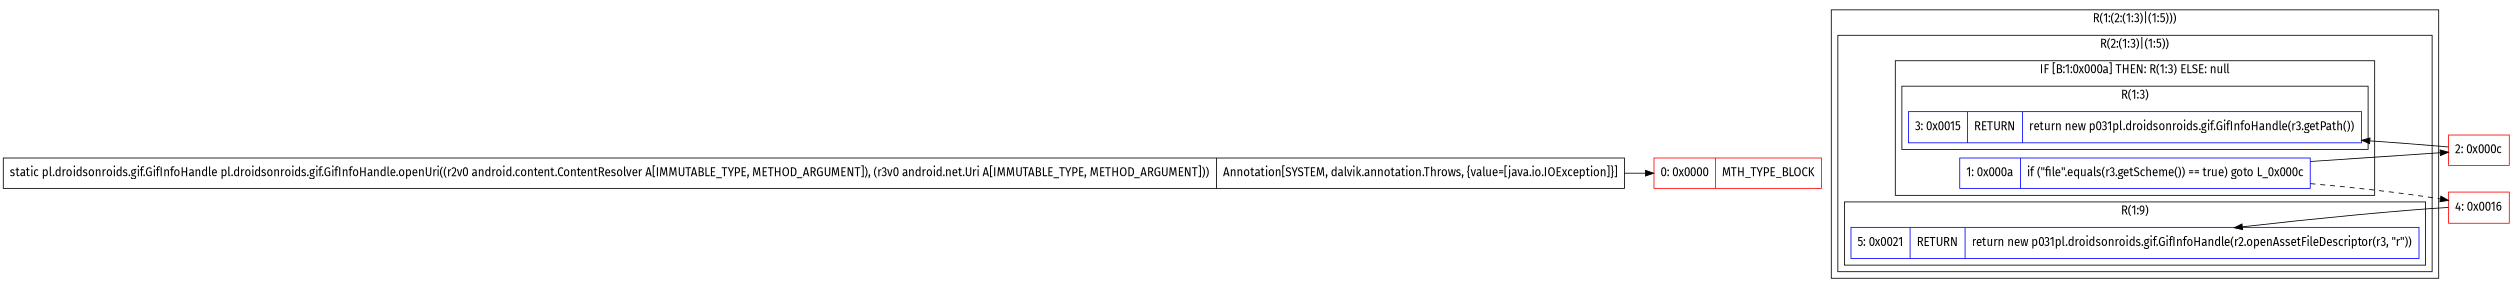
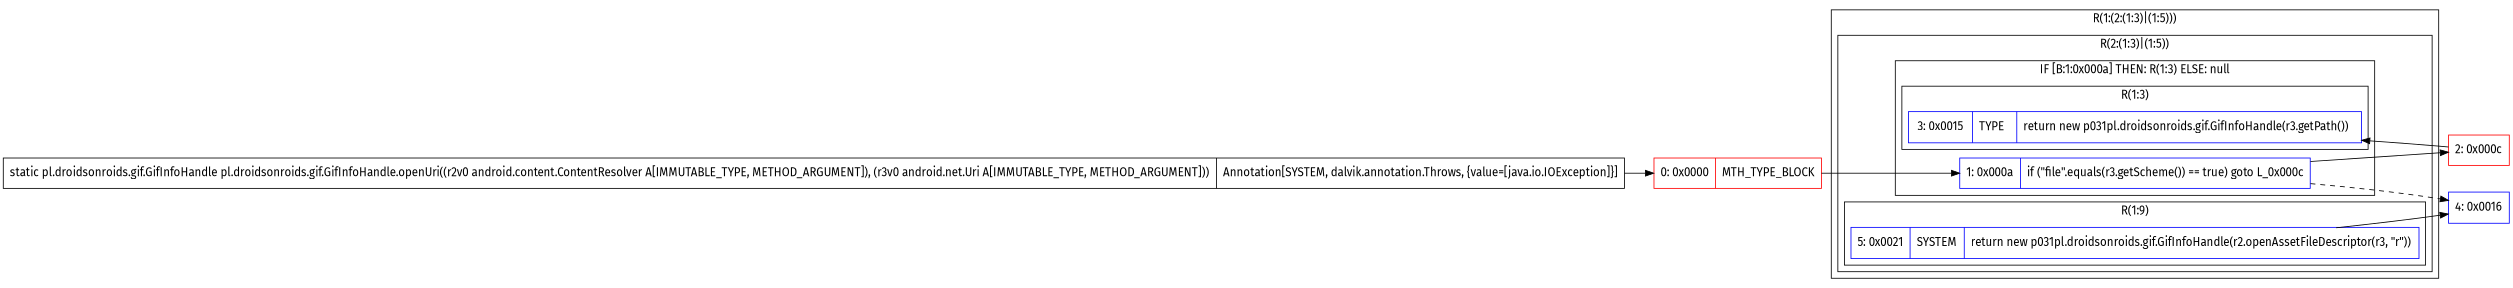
node "3: 0x0015": text "RETURN" -> "TYPE"
edge "0: 0x0000" -> "1: 0x000a": added
node "4: 0x0016": color red -> blue
edge "4: 0x0016" -> "5: 0x0021": reversed
node "5: 0x0021": text "RETURN" -> "SYSTEM"
